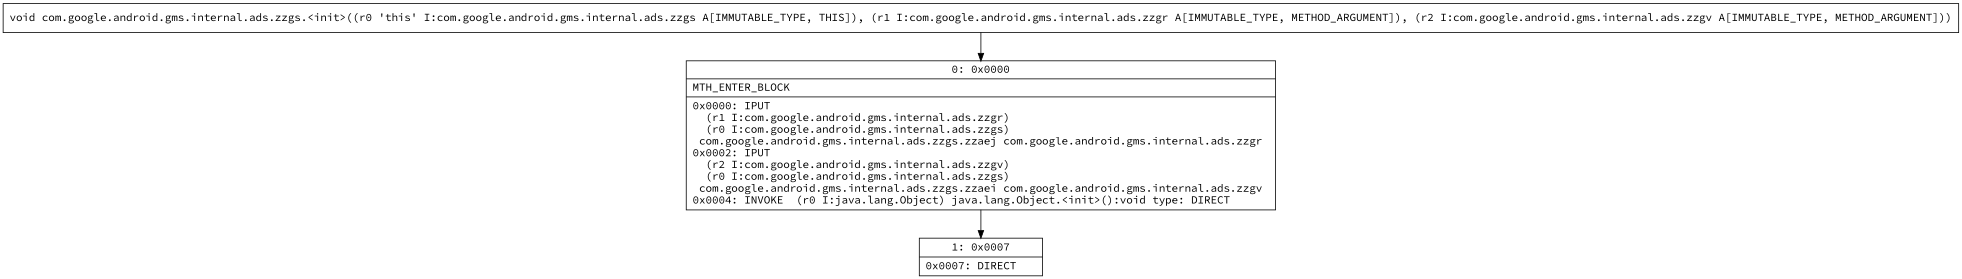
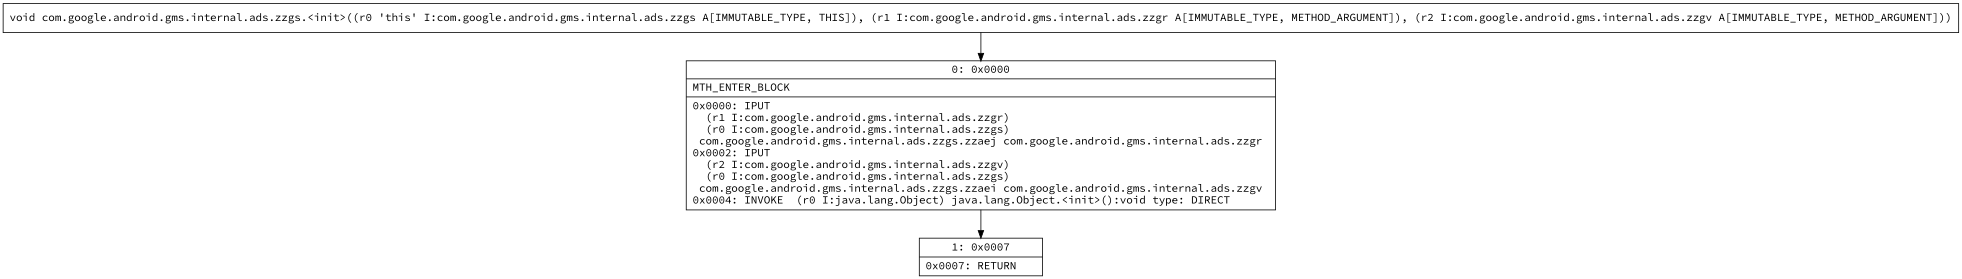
node "1: 0x0007": text "0x0007: DIRECT" -> "0x0007: RETURN"
